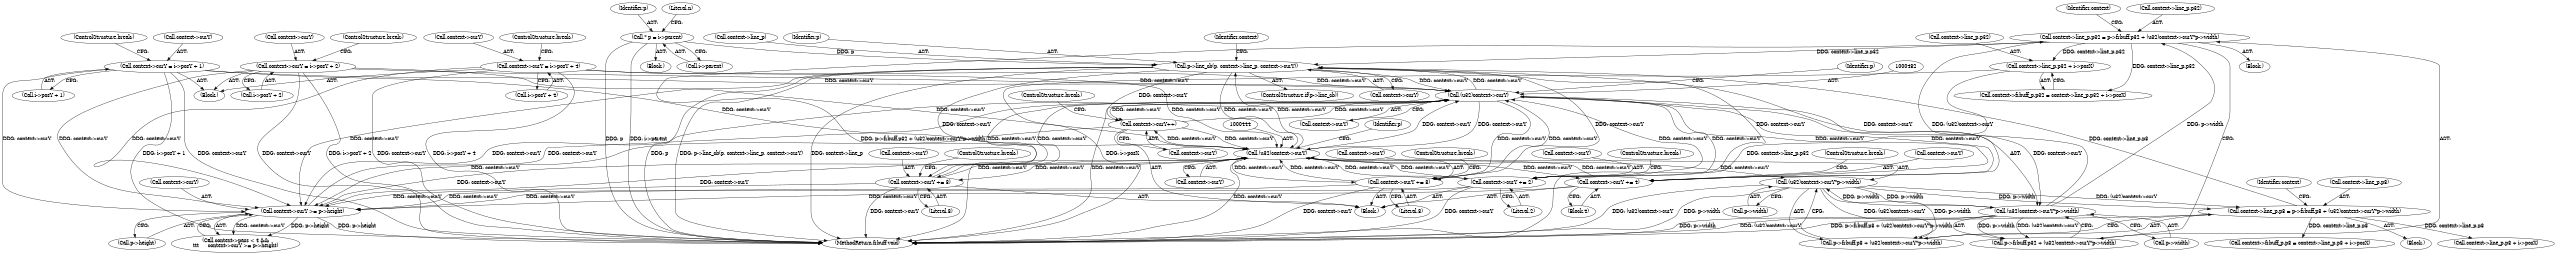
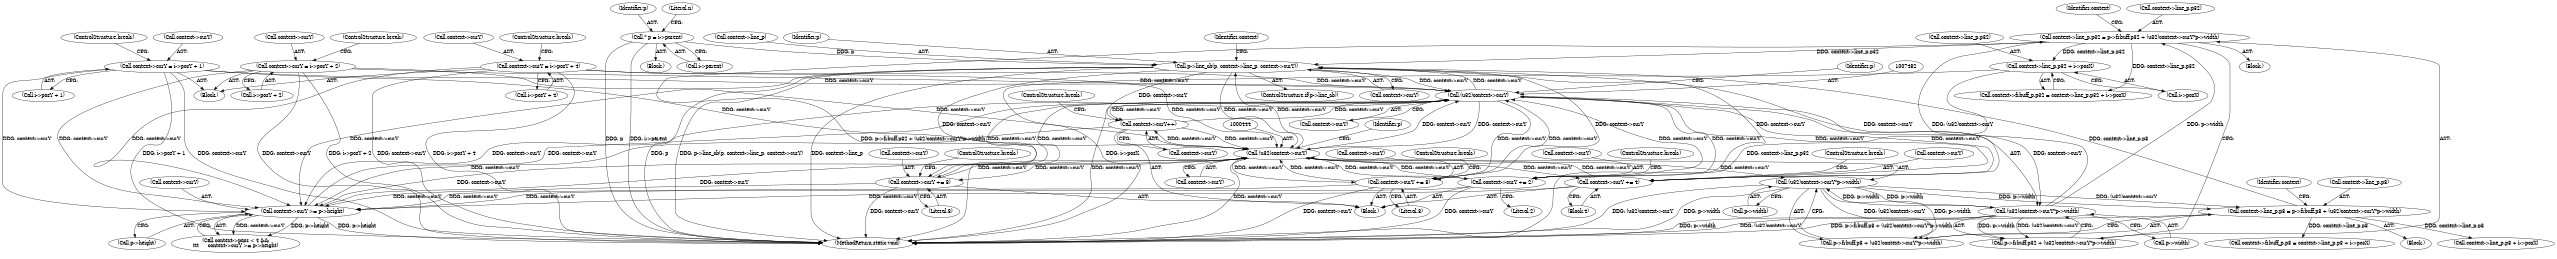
node "1000482": label "1000482" -> "1007482"
node "(Call,i->posX)": added
edge "(Literal,2)" -> "(Call,context->curY += 2)": removed, label "AST:"
node "(MethodReturn,frbuff void)": label "(MethodReturn,frbuff void)" -> "(MethodReturn,static void)"
